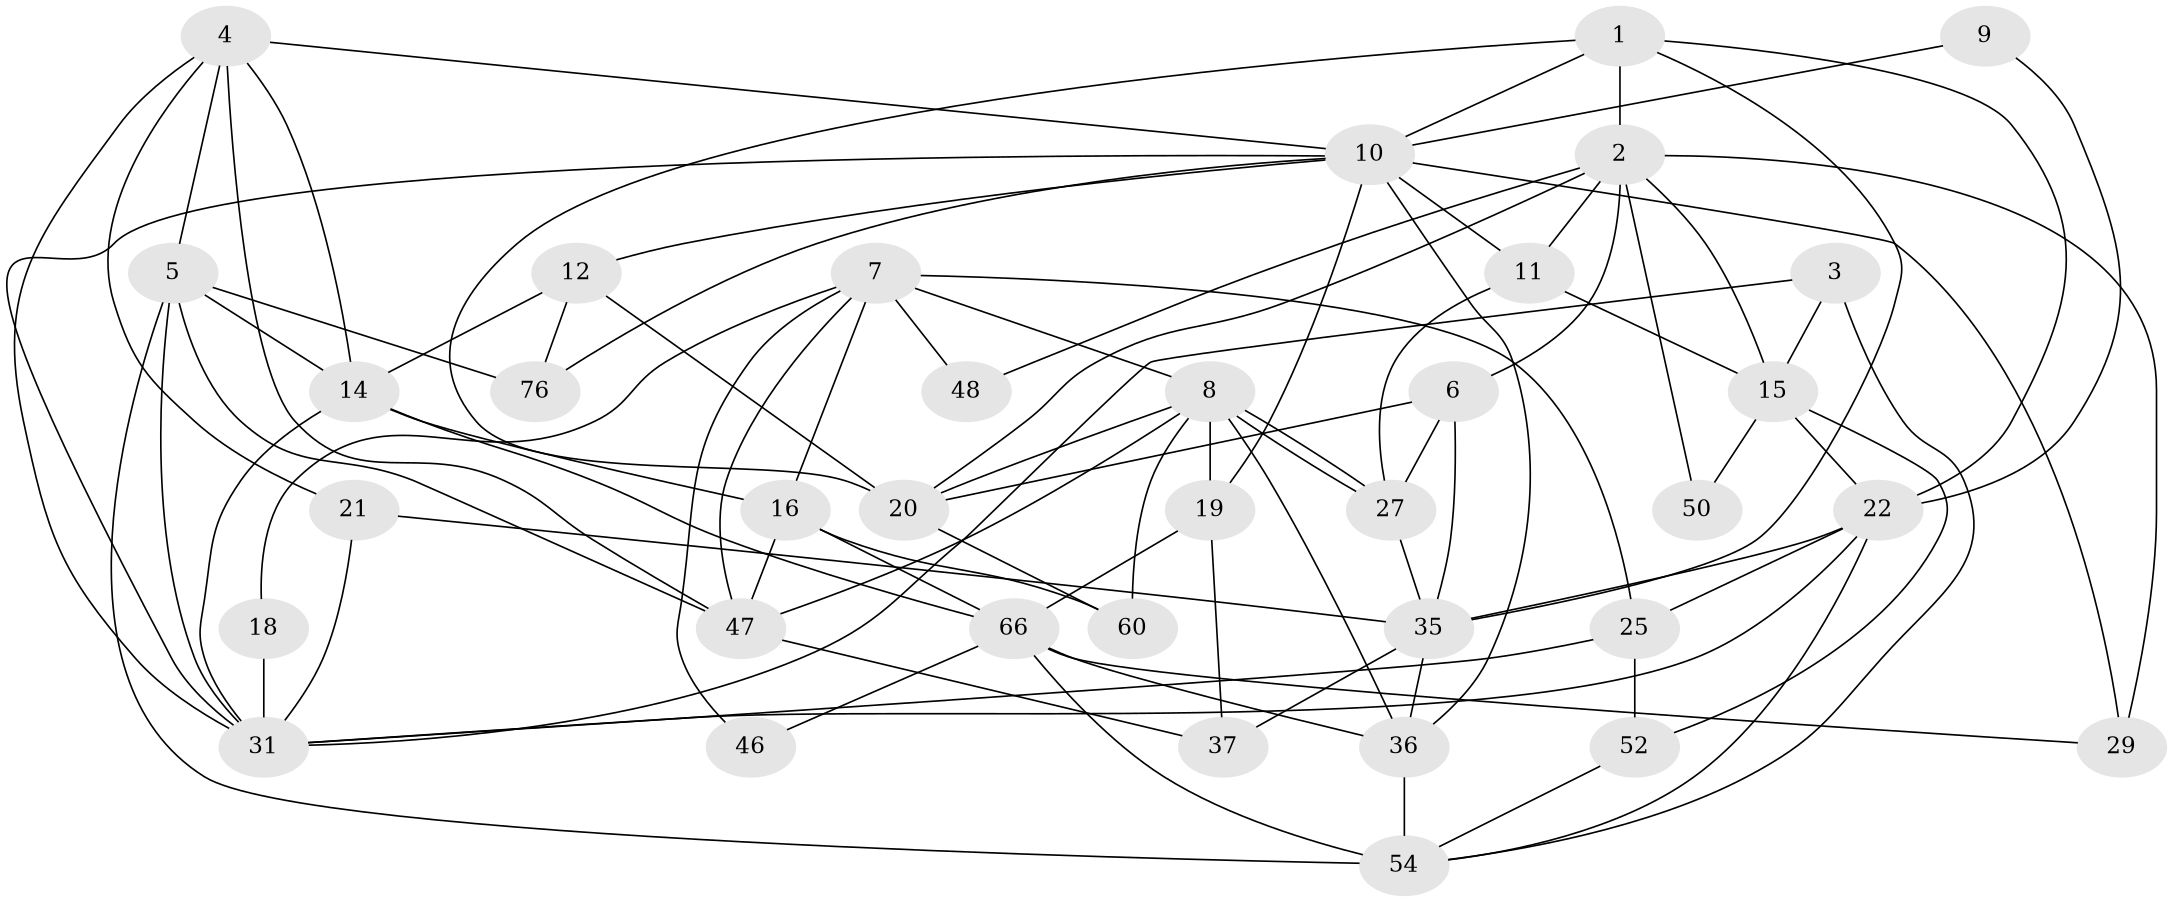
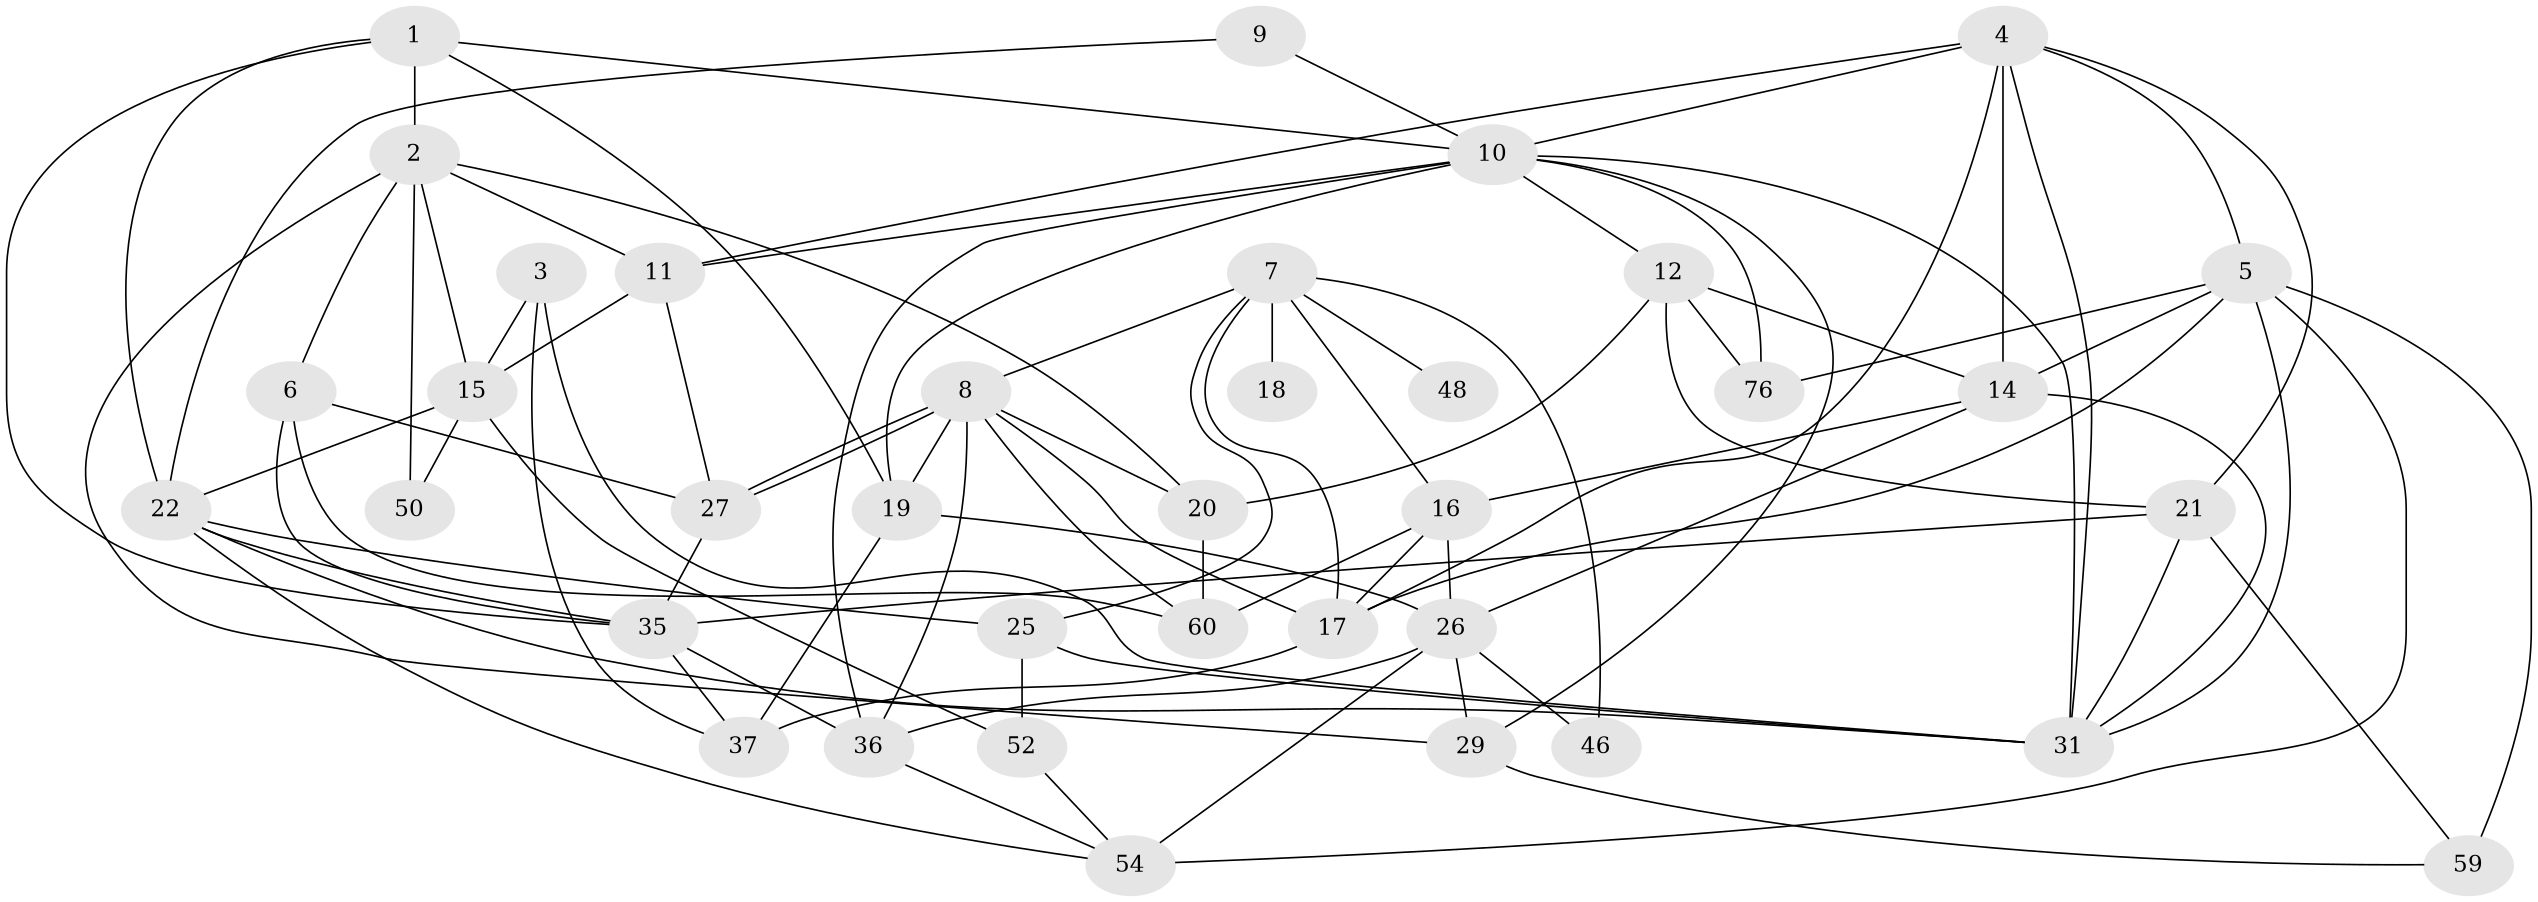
edge "4" -- "11": added
edge "1" -- "20": now "1" -- "19"
edge "2" -- "48": removed
edge "6" -- "20": now "6" -- "60"
edge "12" -- "21": added
node "47": label "47" -> "17"
node "66": label "66" -> "26"
edge "3" -- "54": now "3" -- "37"
edge "18" -- "31": removed
node "59": added
